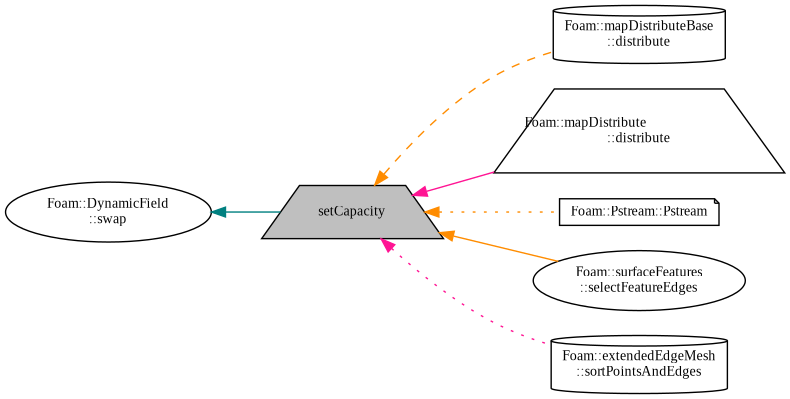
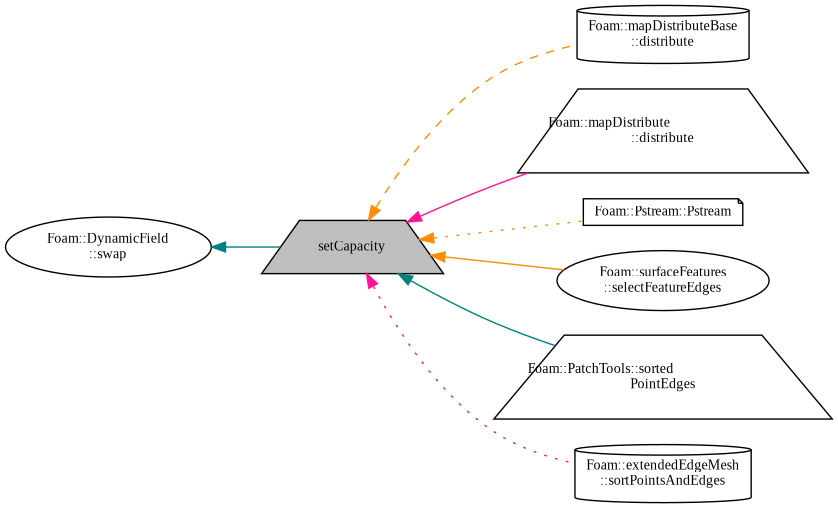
node "Foam::PatchTools::sorted PointEdges": added
